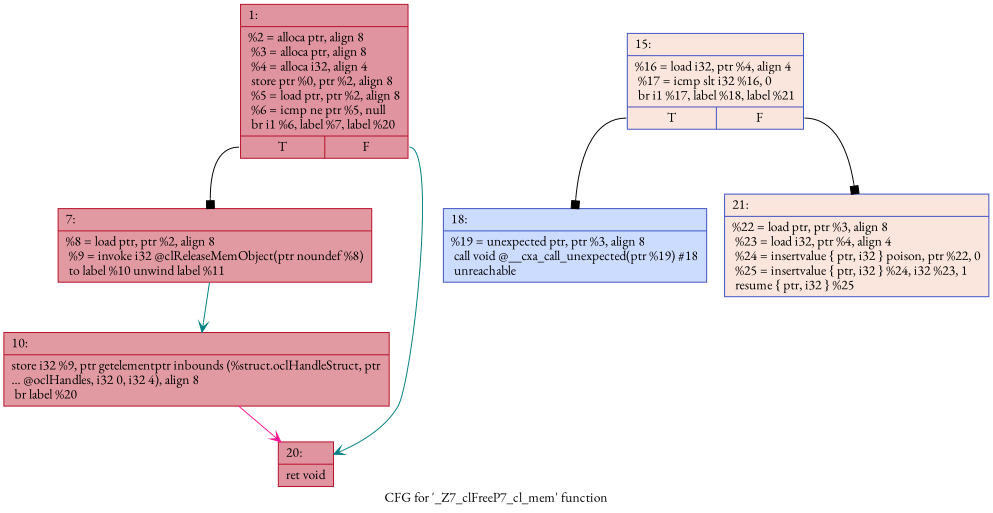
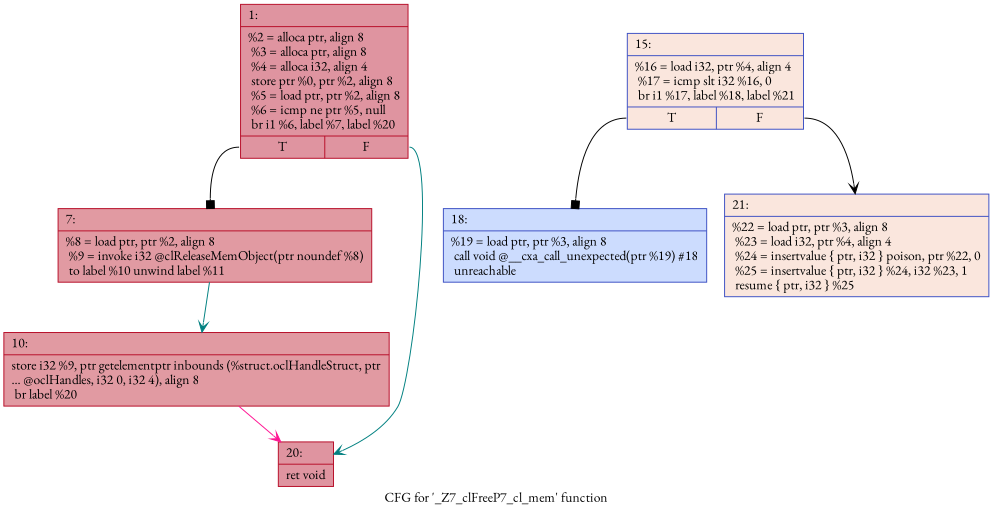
edge "15:" -> "21:": arrowhead box -> vee
node "18:": text "%19 = unexpected ptr, ptr %3, align 8" -> "%19 = load ptr, ptr %3, align 8"
